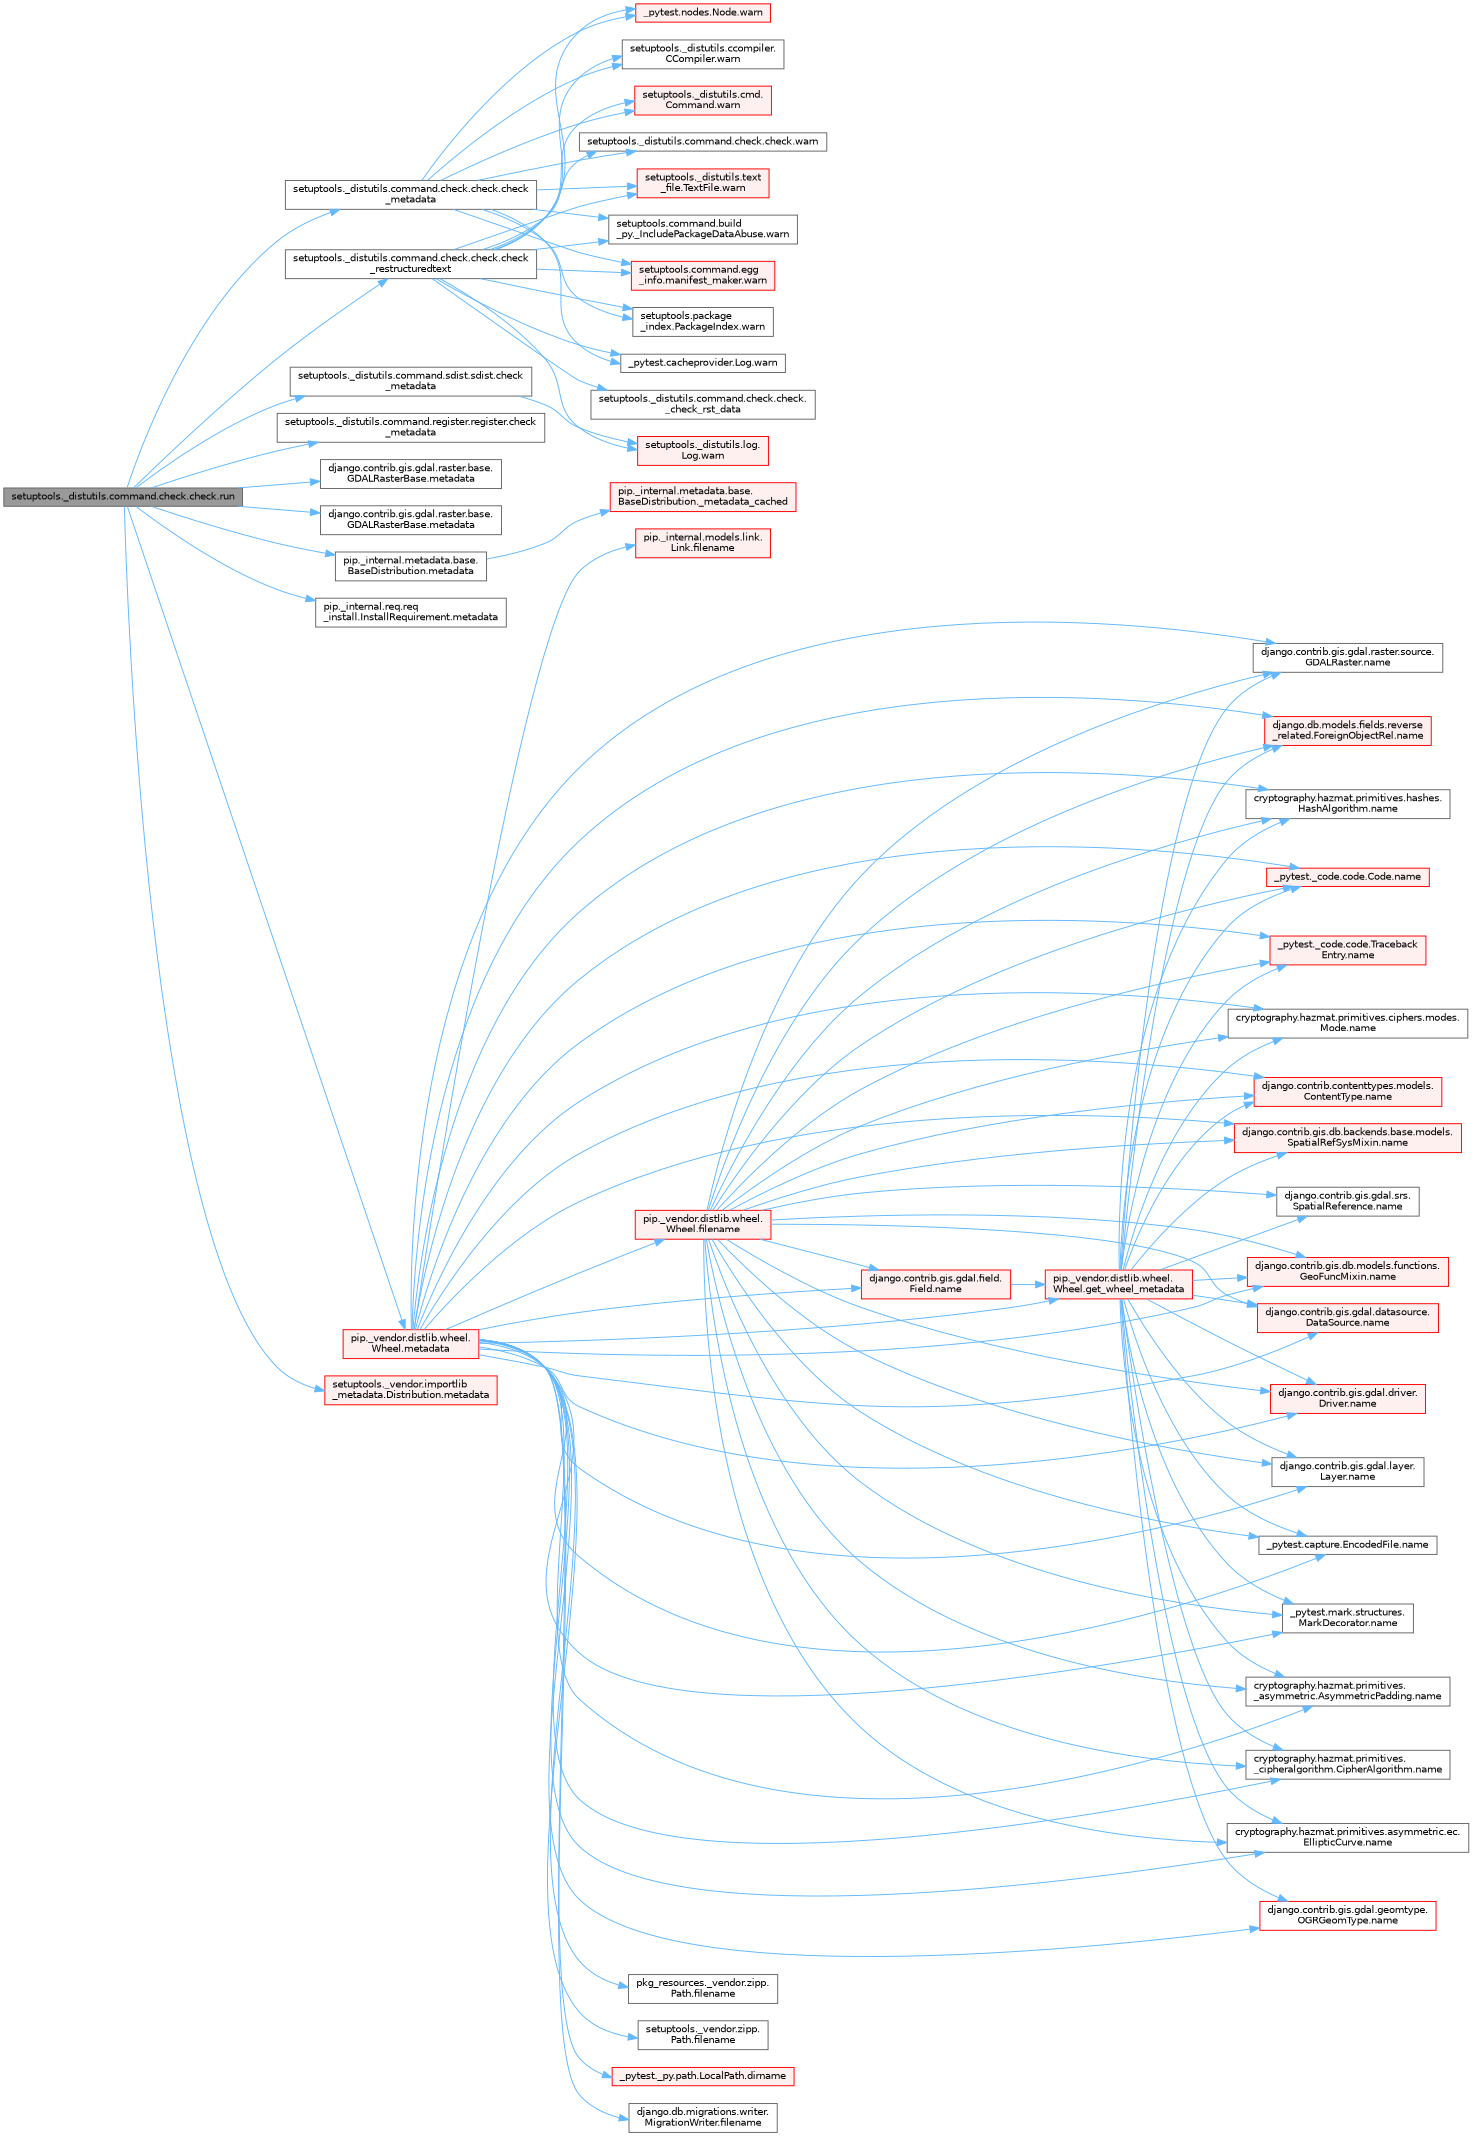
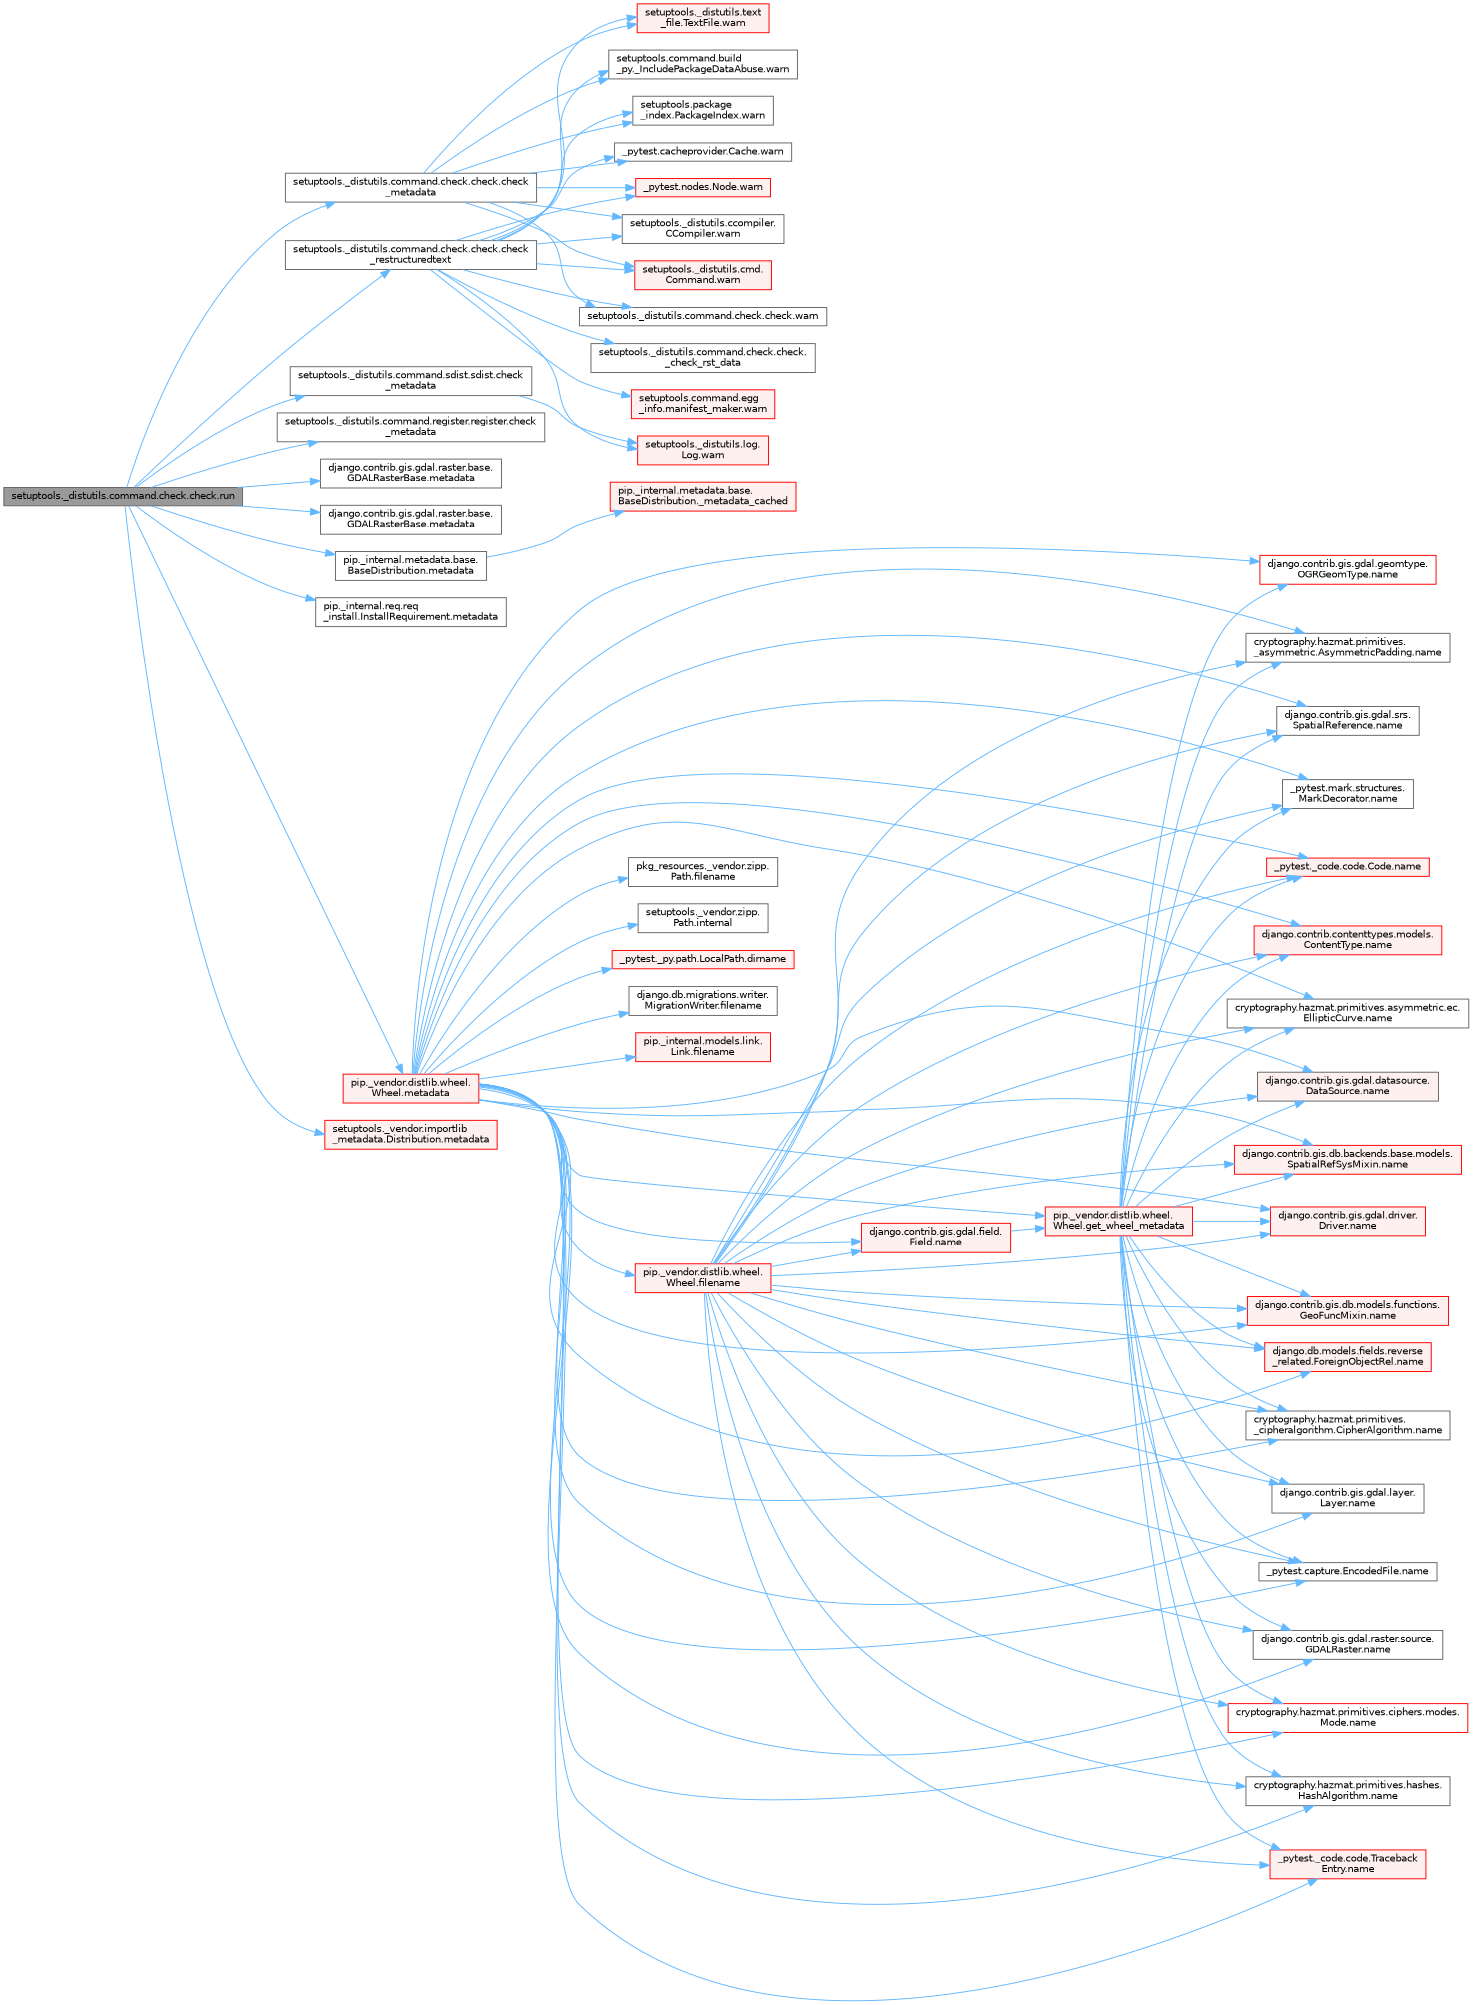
edge "setuptools._distutils.command.check.check.check _metadata" -> "setuptools.command.egg _info.manifest_maker.warn": removed
node "_pytest.cacheprovider.Log.warn": label "_pytest.cacheprovider.Log.warn" -> "_pytest.cacheprovider.Cache.warn"
edge "pip._vendor.distlib.wheel. Wheel.metadata" -> "django.contrib.gis.gdal.srs. SpatialReference.name": added
node "cryptography.hazmat.primitives.ciphers.modes. Mode.name": color grey40 -> red
node "django.contrib.gis.gdal.datasource. DataSource.name": color red -> grey40
node "setuptools._vendor.zipp. Path.filename": label "setuptools._vendor.zipp. Path.filename" -> "setuptools._vendor.zipp. Path.internal"
